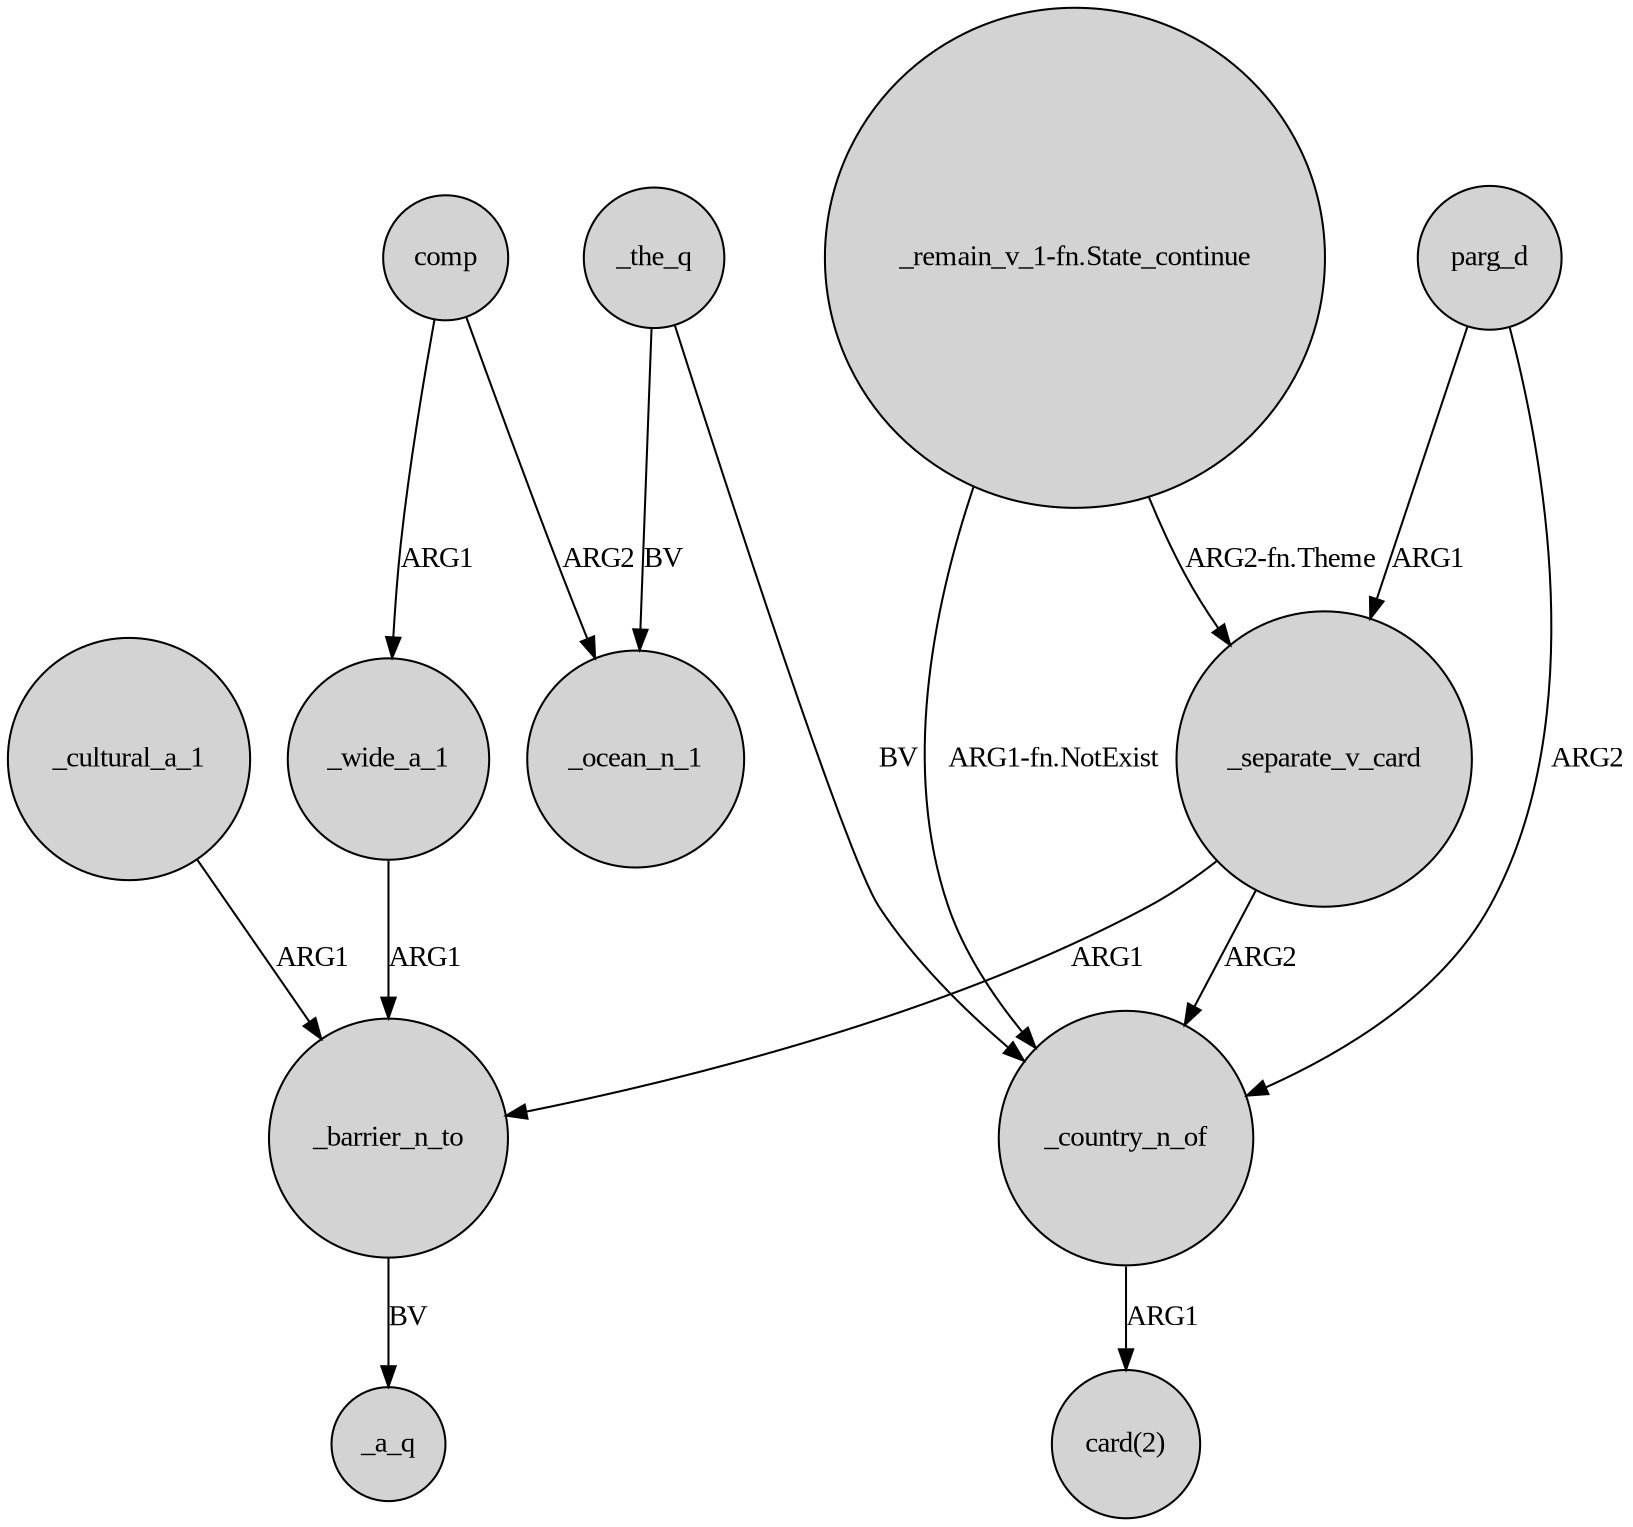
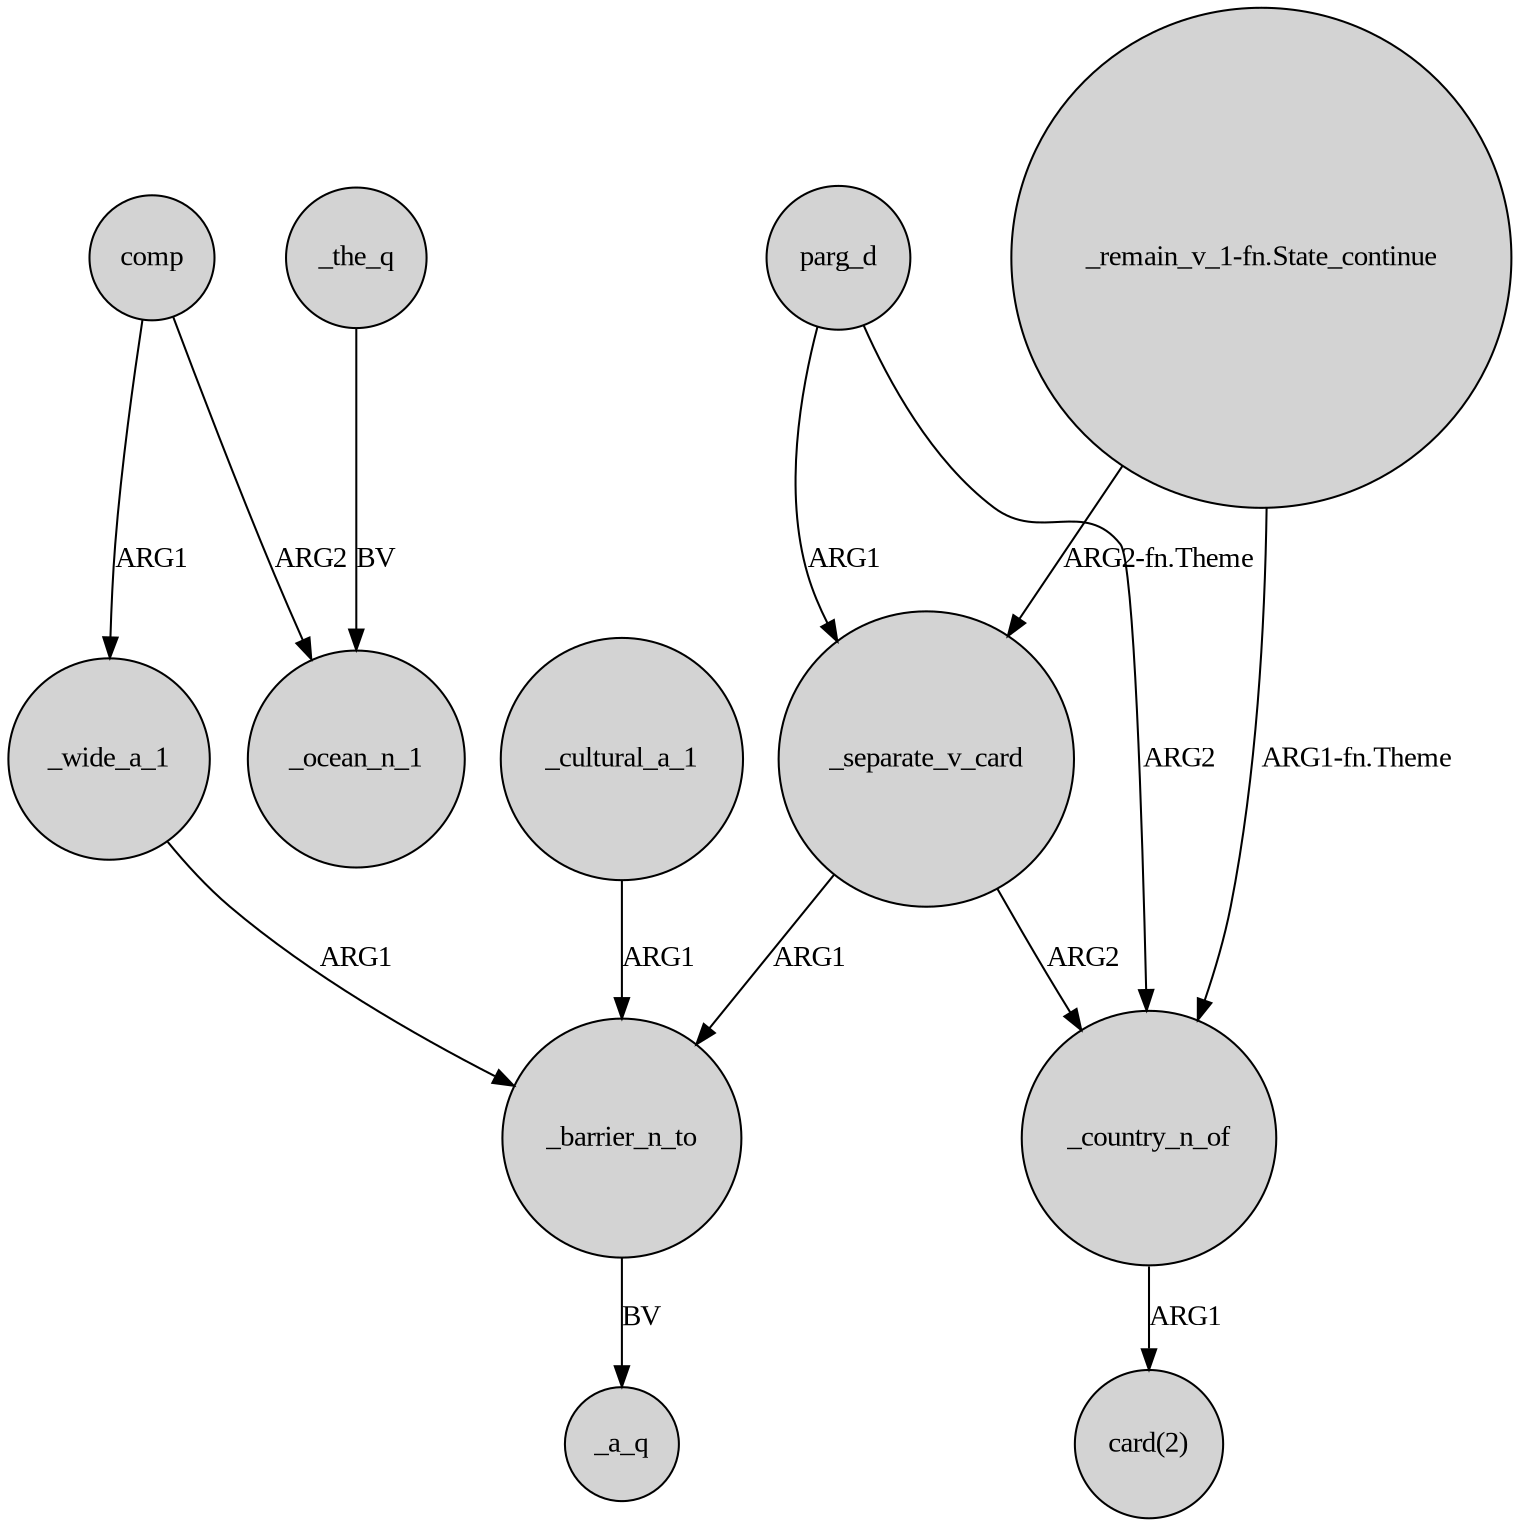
edge "_the_q" -> "_country_n_of": removed, label "BV"
edge "_remain_v_1-fn.State_continue" -> "_country_n_of": label "ARG1-fn.NotExist" -> "ARG1-fn.Theme"
